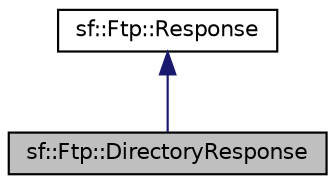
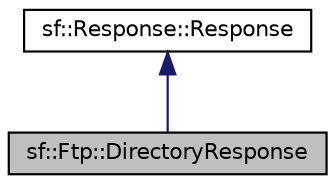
node "sf::Ftp::Response": label "sf::Ftp::Response" -> "sf::Response::Response"
